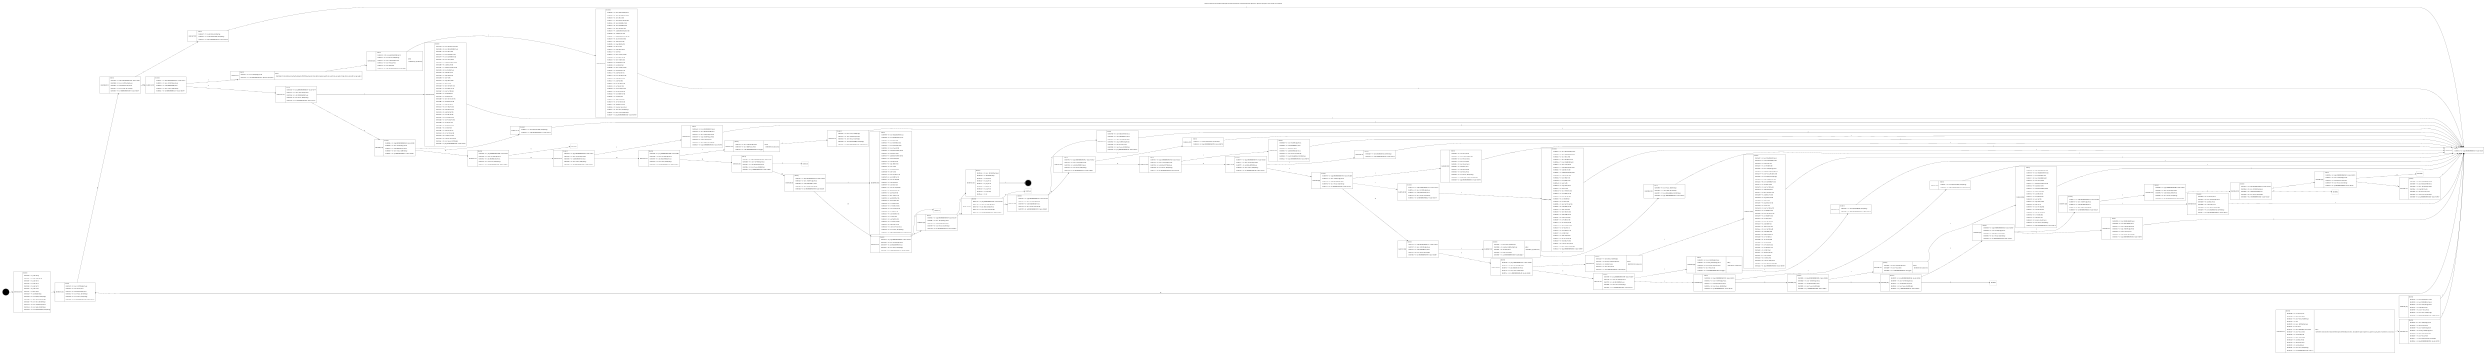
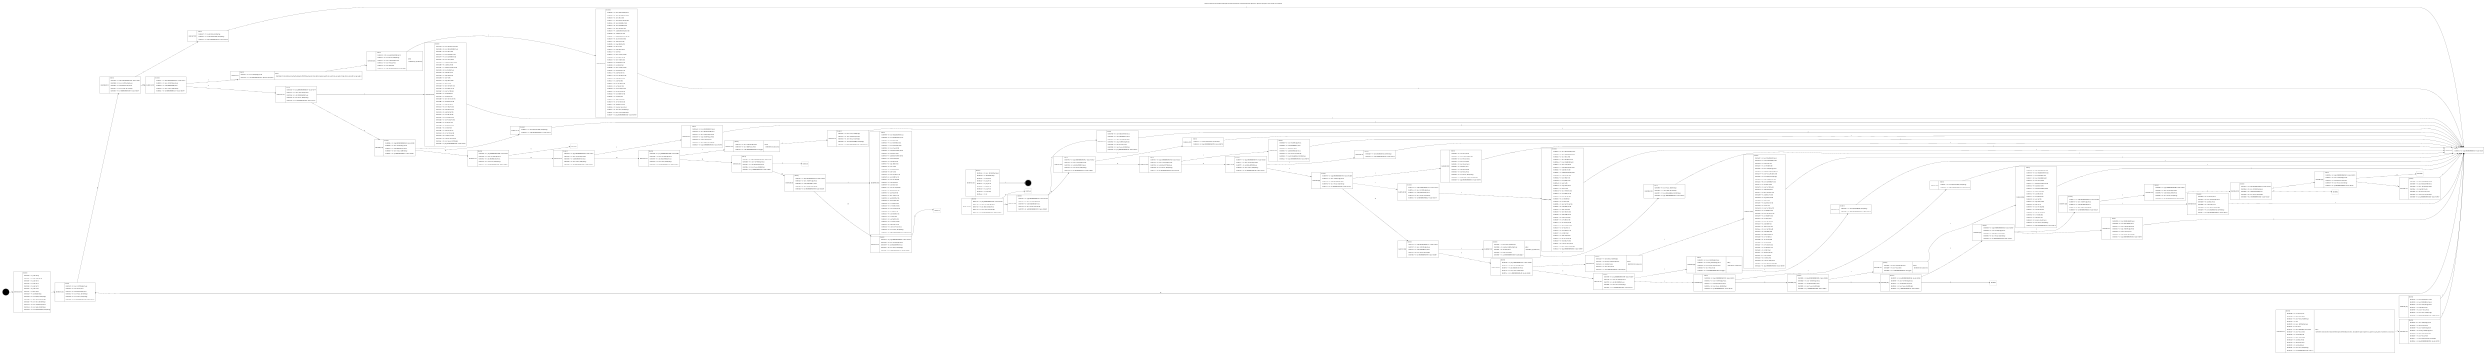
node "0x4016fa [25]": removed
